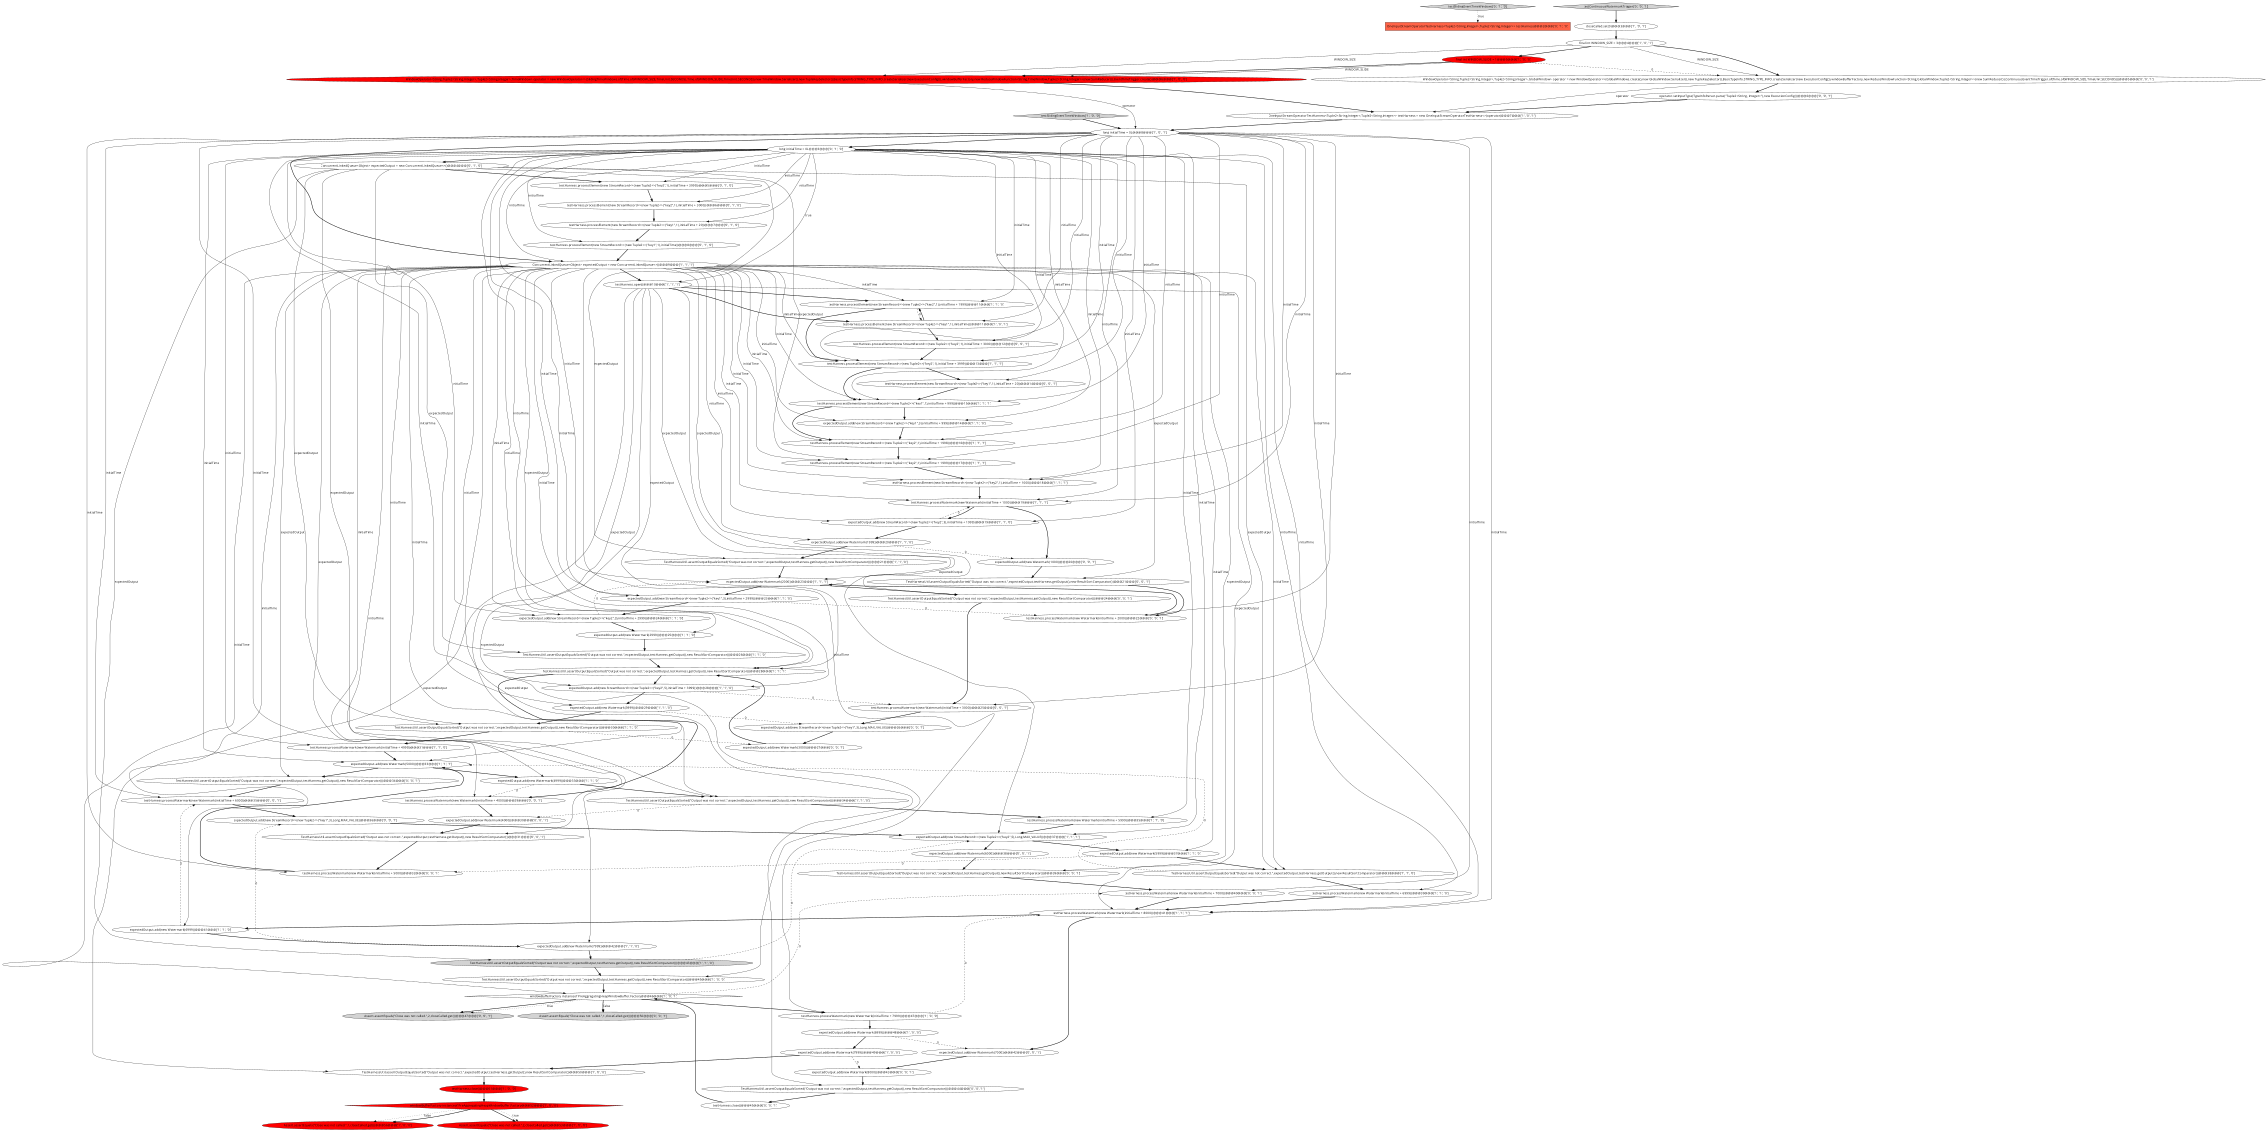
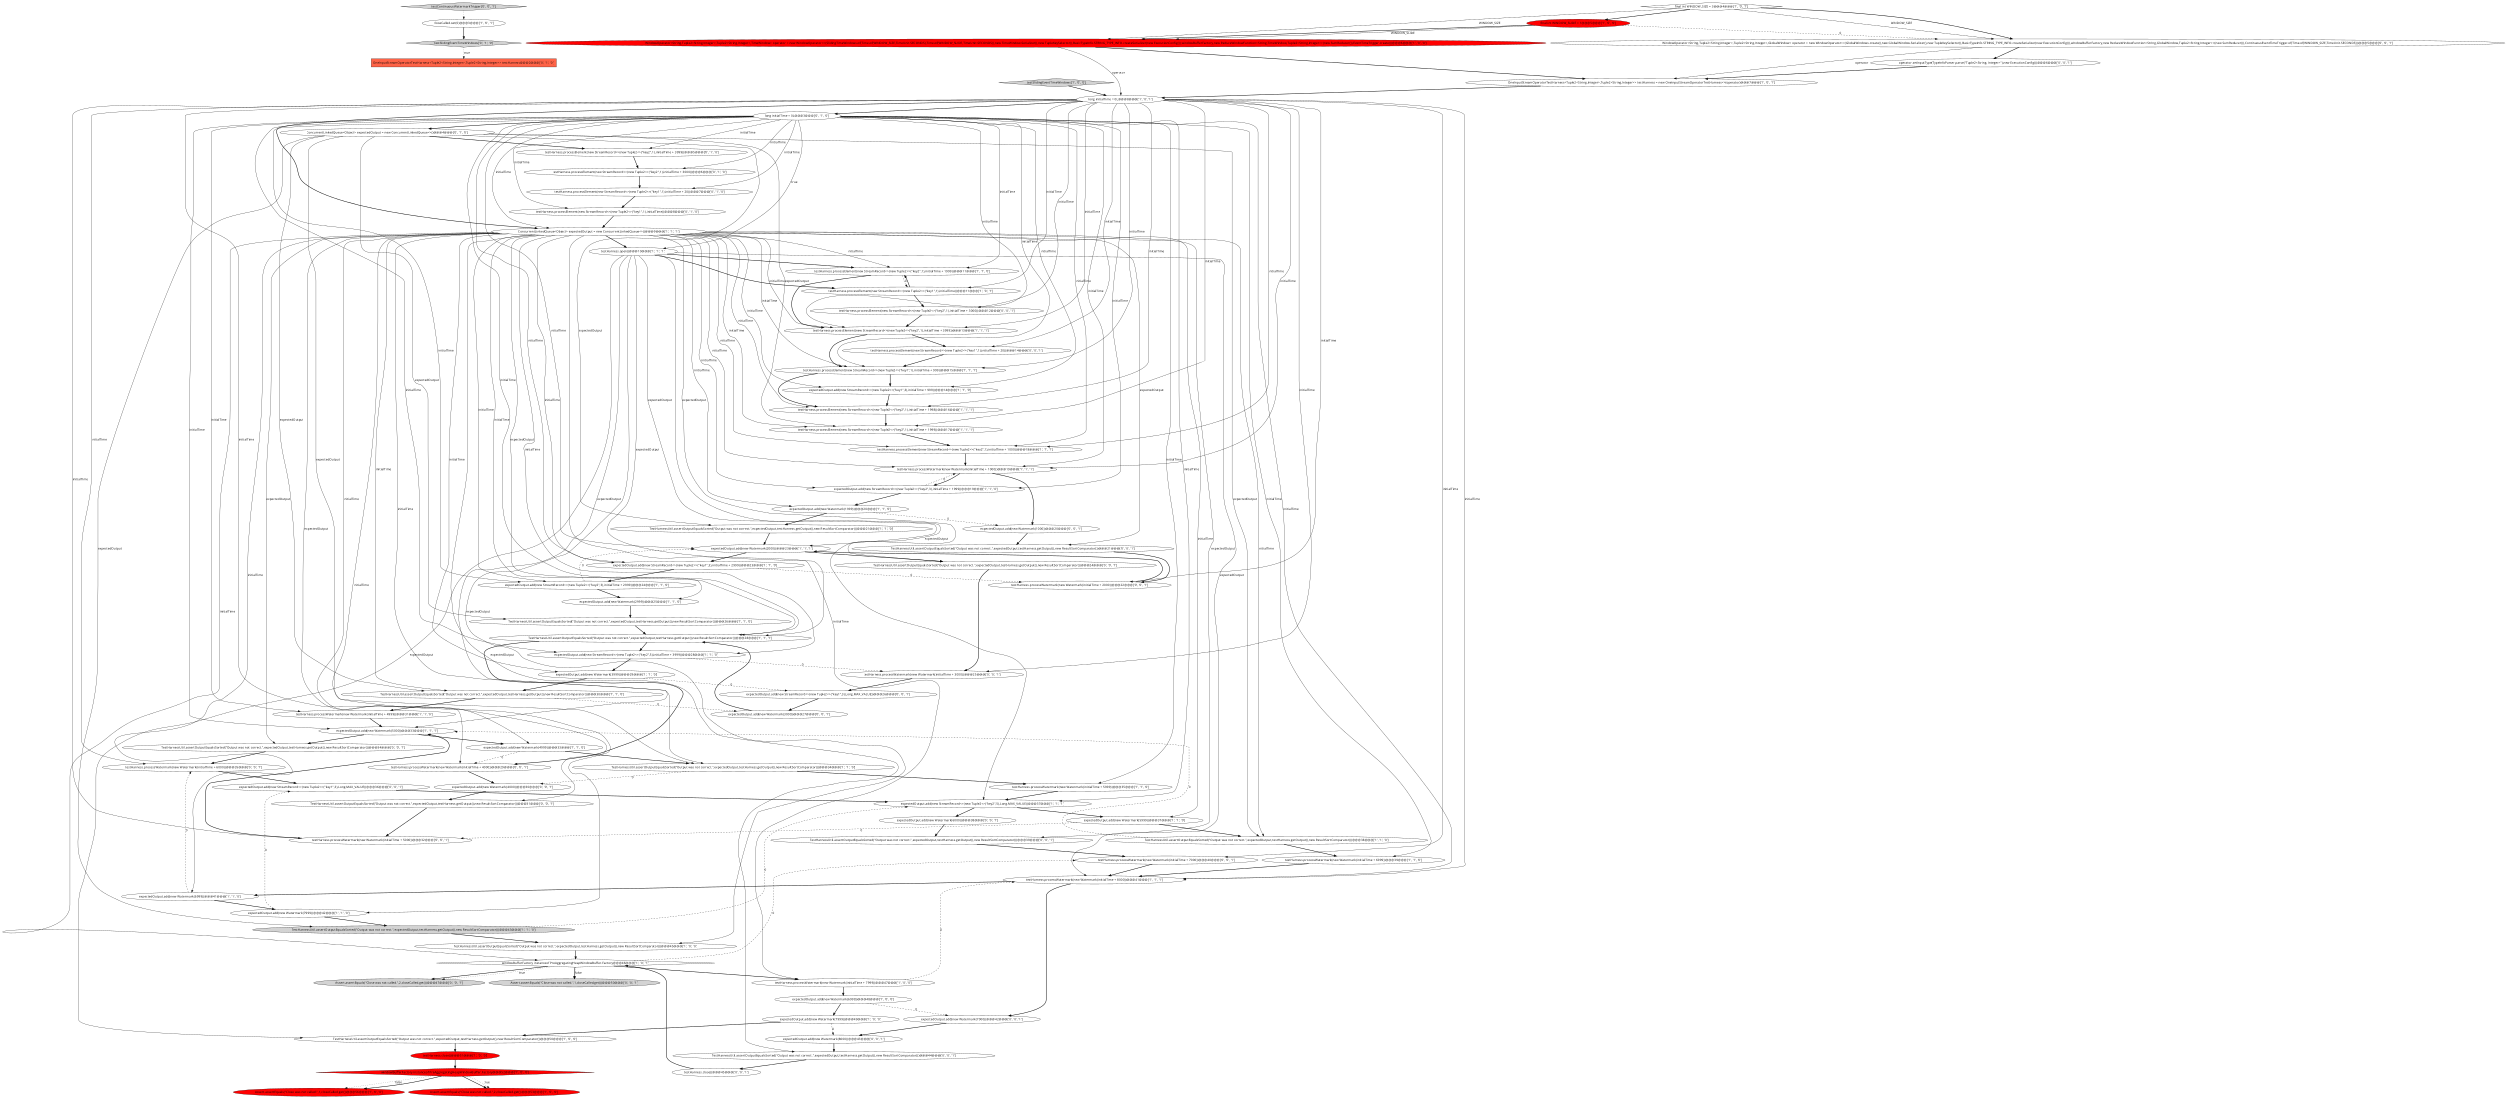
edge "testContinuousWatermarkTrigger['0', '0', '1']" -> "closeCalled.set(0)@@@3@@@['1', '0', '1']": style bold -> dotted
edge "closeCalled.set(0)@@@3@@@['1', '0', '1']" -> "final int WINDOW_SIZE = 3@@@4@@@['1', '0', '1']": now "closeCalled.set(0)@@@3@@@['1', '0', '1']" -> "testSlidingEventTimeWindows['0', '1', '0']"
node "final int WINDOW_SIZE = 3@@@4@@@['1', '0', '1']": shape ellipse -> diamond
